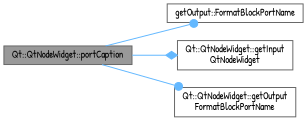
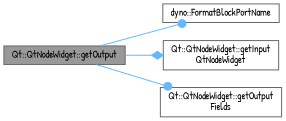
node "getOutput::FormatBlockPortName": label "getOutput::FormatBlockPortName" -> "dyno::FormatBlockPortName"
node "Qt::QtNodeWidget::portCaption": label "Qt::QtNodeWidget::portCaption" -> "Qt::QtNodeWidget::getOutput"
node "Qt::QtNodeWidget::getOutput FormatBlockPortName": label "Qt::QtNodeWidget::getOutput FormatBlockPortName" -> "Qt::QtNodeWidget::getOutput Fields"
